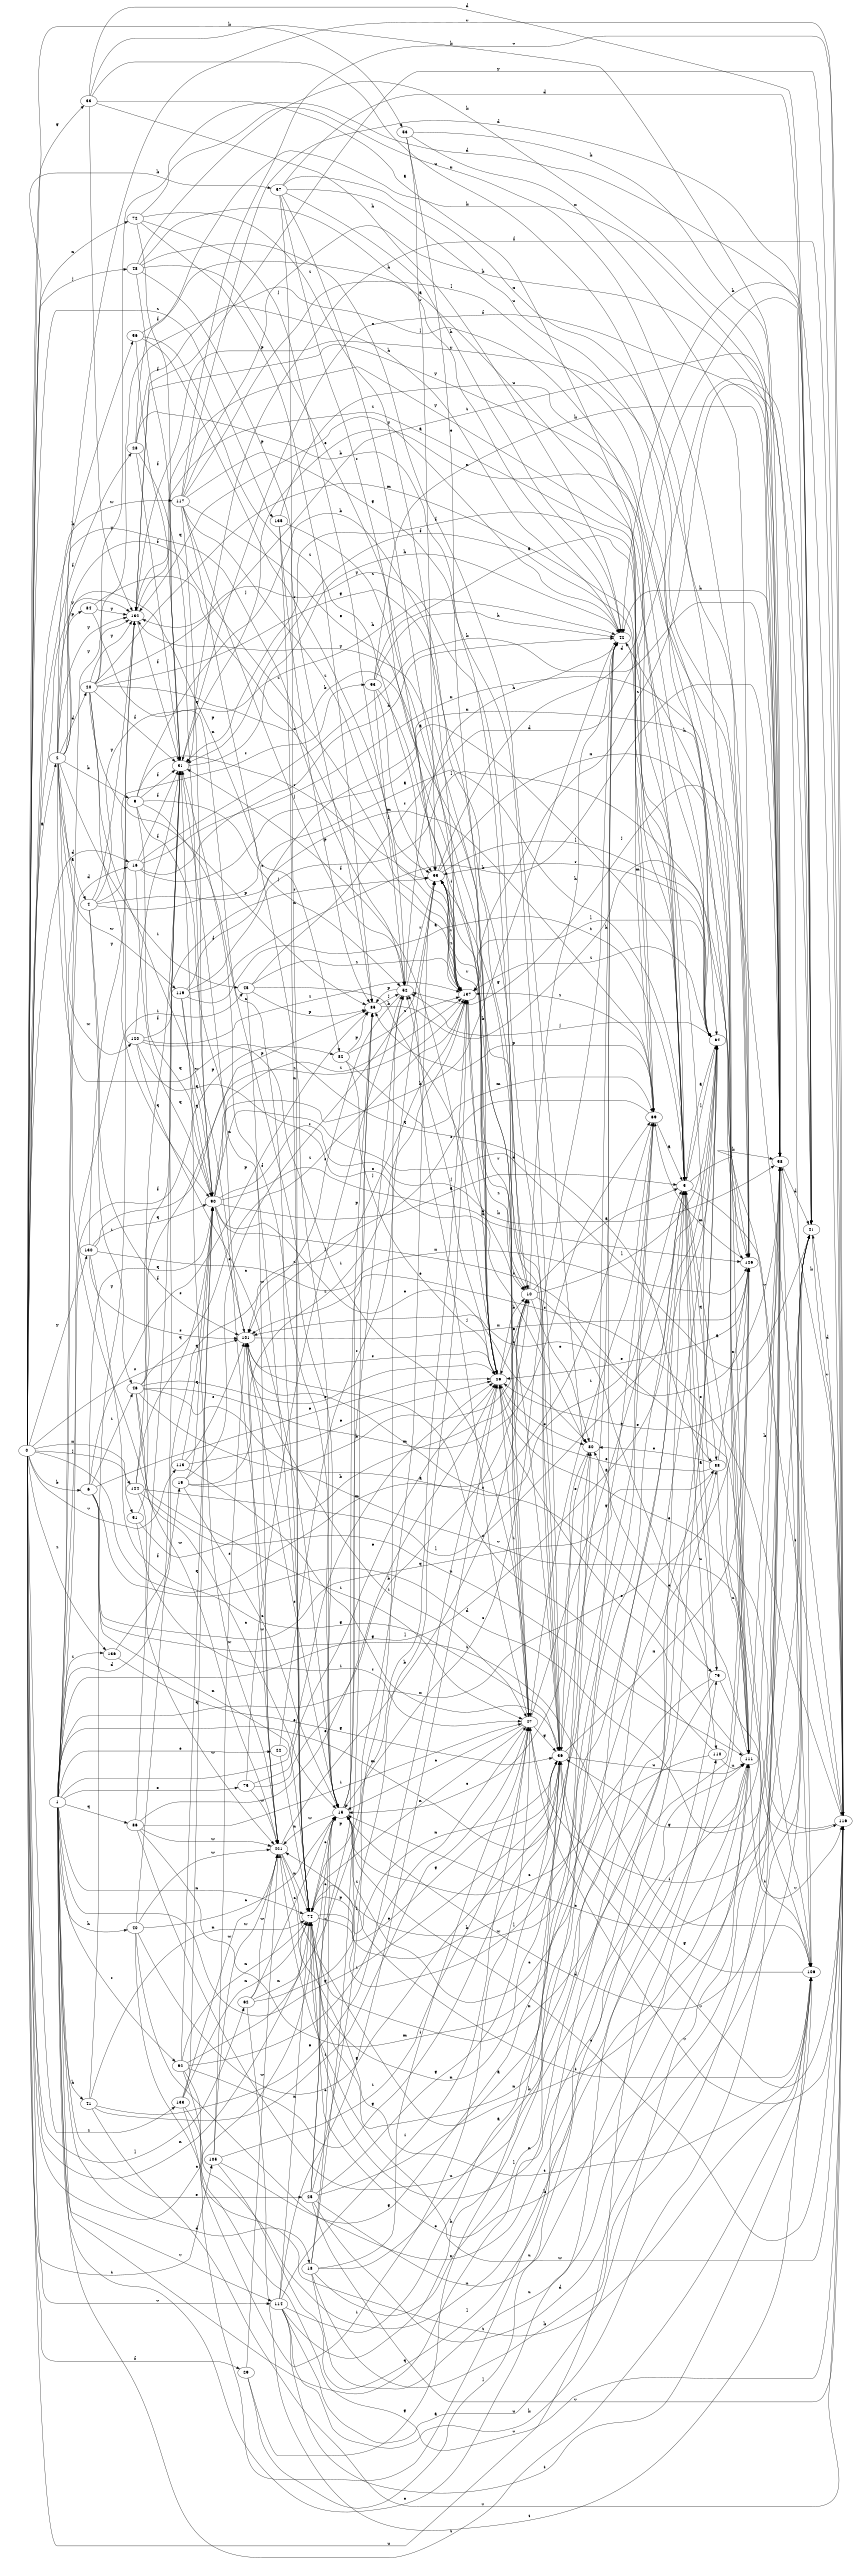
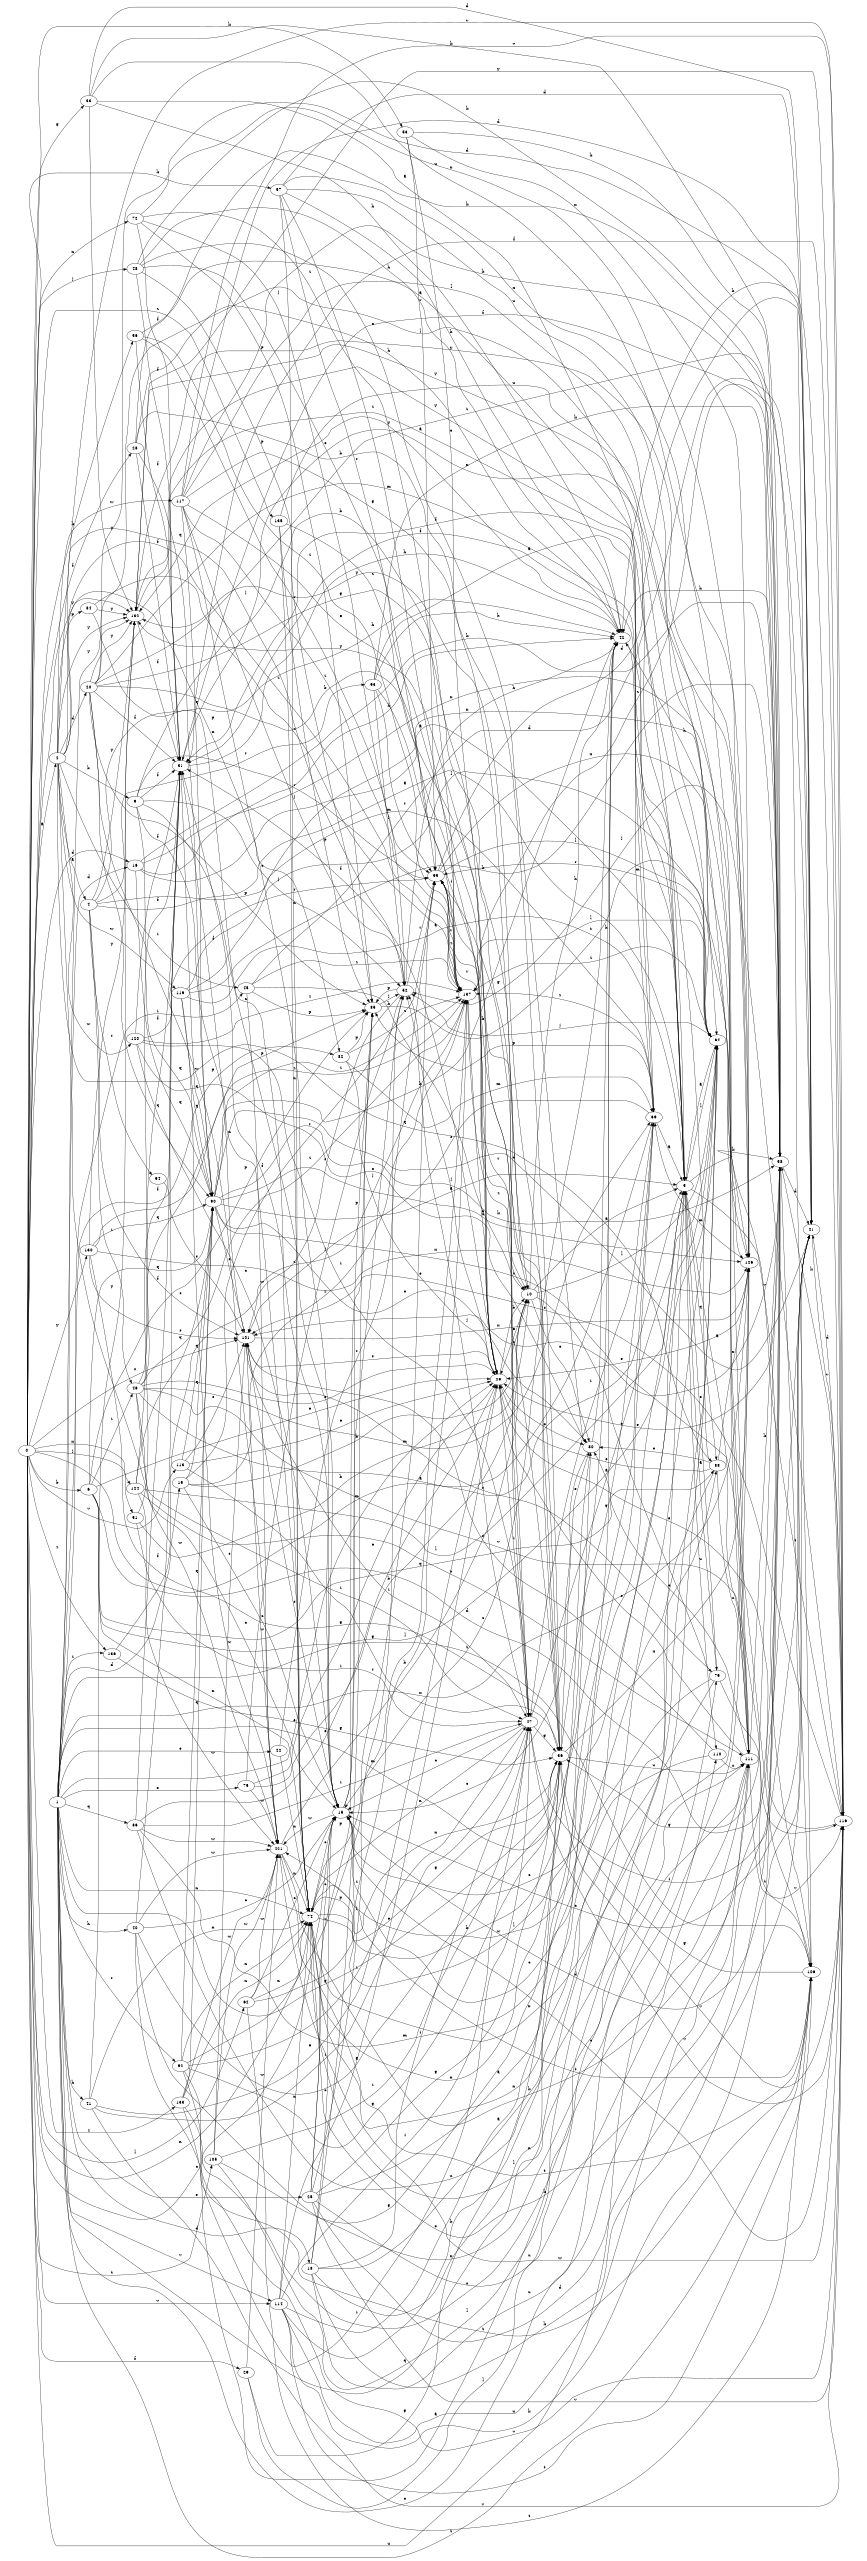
edge "16" -> "31": now "46" -> "31"
node "94": added
